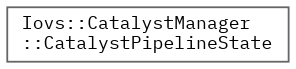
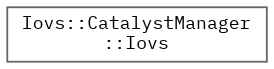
node "Iovs::CatalystManager ::CatalystPipelineState": label "Iovs::CatalystManager ::CatalystPipelineState" -> "Iovs::CatalystManager ::Iovs"
